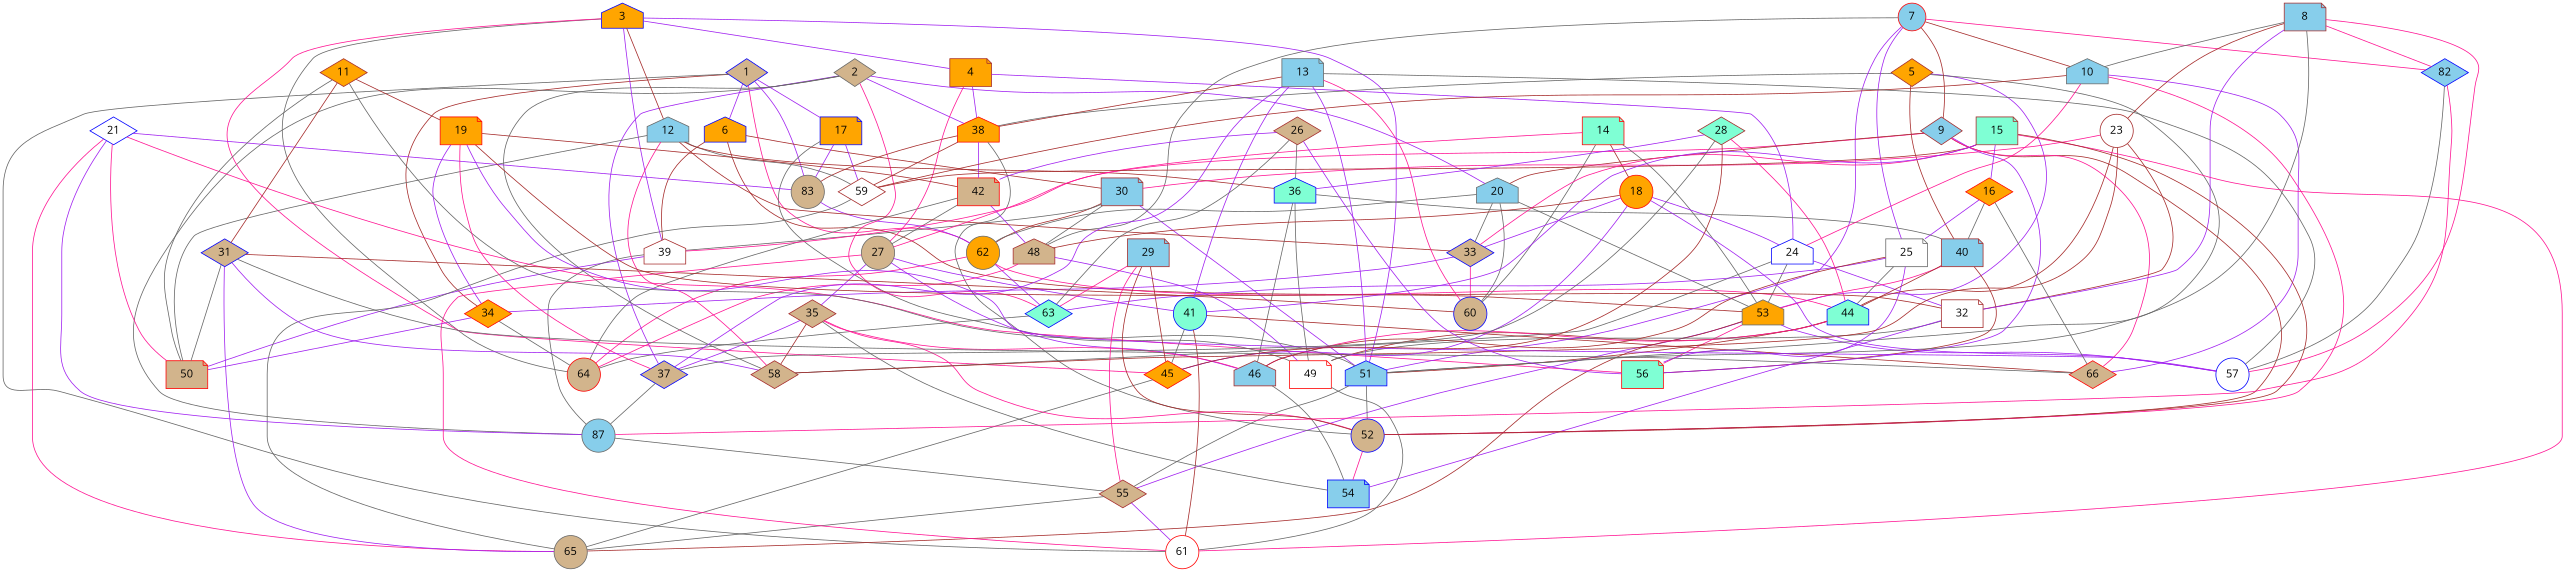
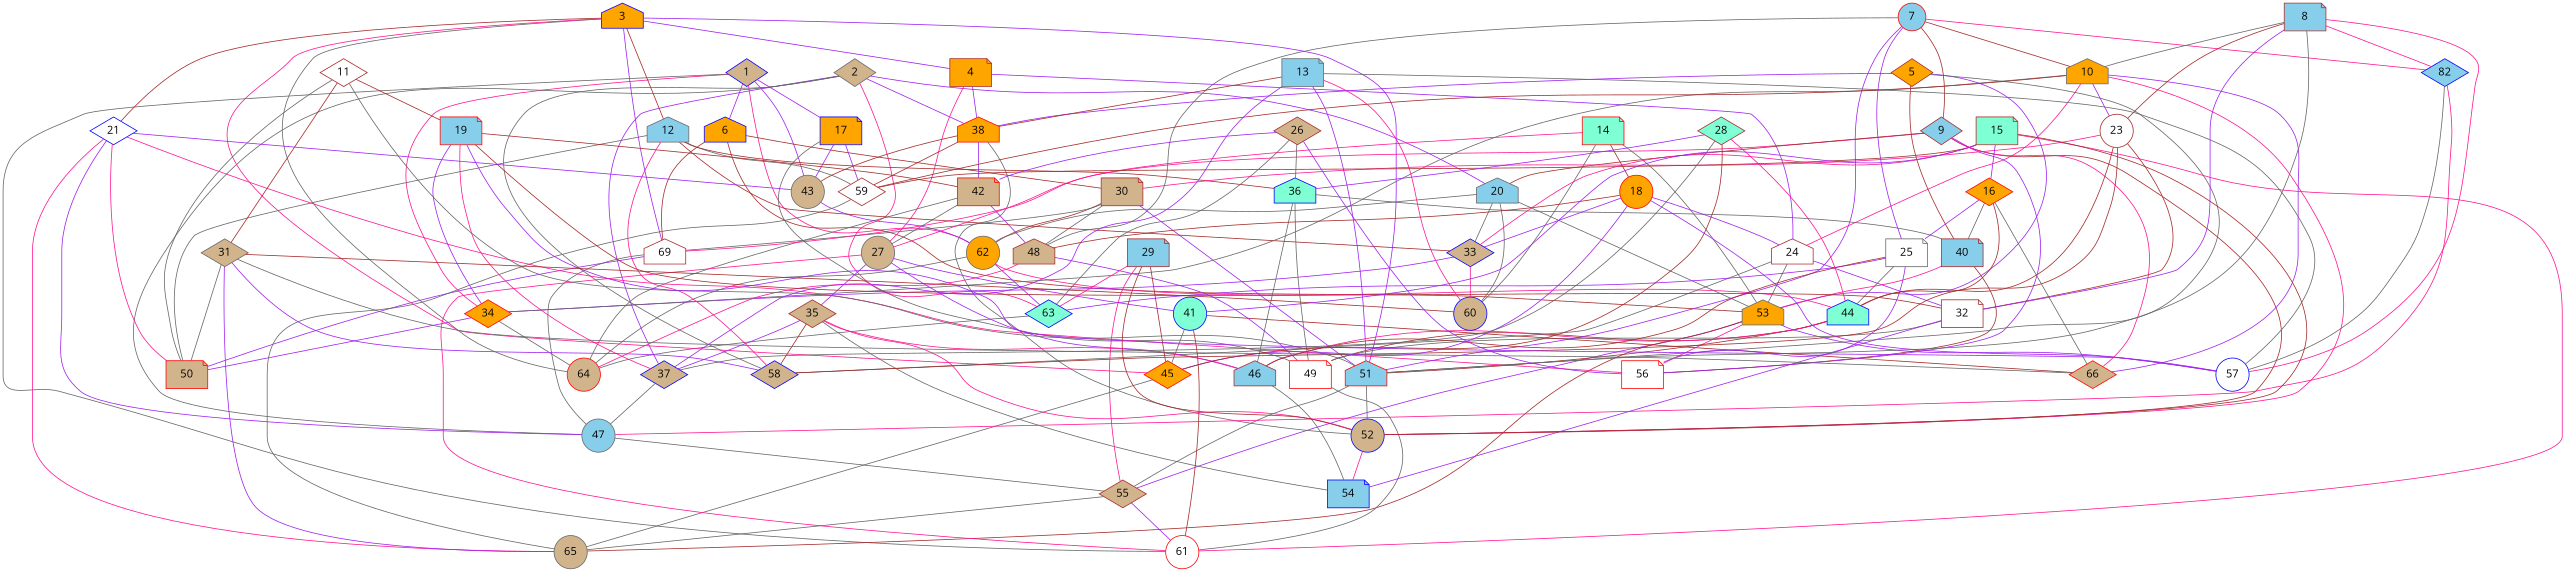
edge "3" -- "21": added
node "11": fillcolor orange -> white
node "10": fillcolor skyblue -> orange
edge "5" -- "38": color gray40 -> purple
edge "10" -- "23": added
edge "1" -- "34": color brown -> deeppink
node "19": fillcolor orange -> skyblue
node "83": label "83" -> "43"
node "30": fillcolor skyblue -> tan
edge "13" -- "41": removed
edge "10" -- "34": added
node "31": color blue -> gray40
node "39": label "39" -> "69"
node "24": color blue -> brown
edge "62" -- "64": color deeppink -> gray40
edge "40" -- "44": now "16" -- "44"
node "58": color brown -> blue
node "51": color blue -> red
node "56": fillcolor aquamarine -> white
node "87": label "87" -> "47"
